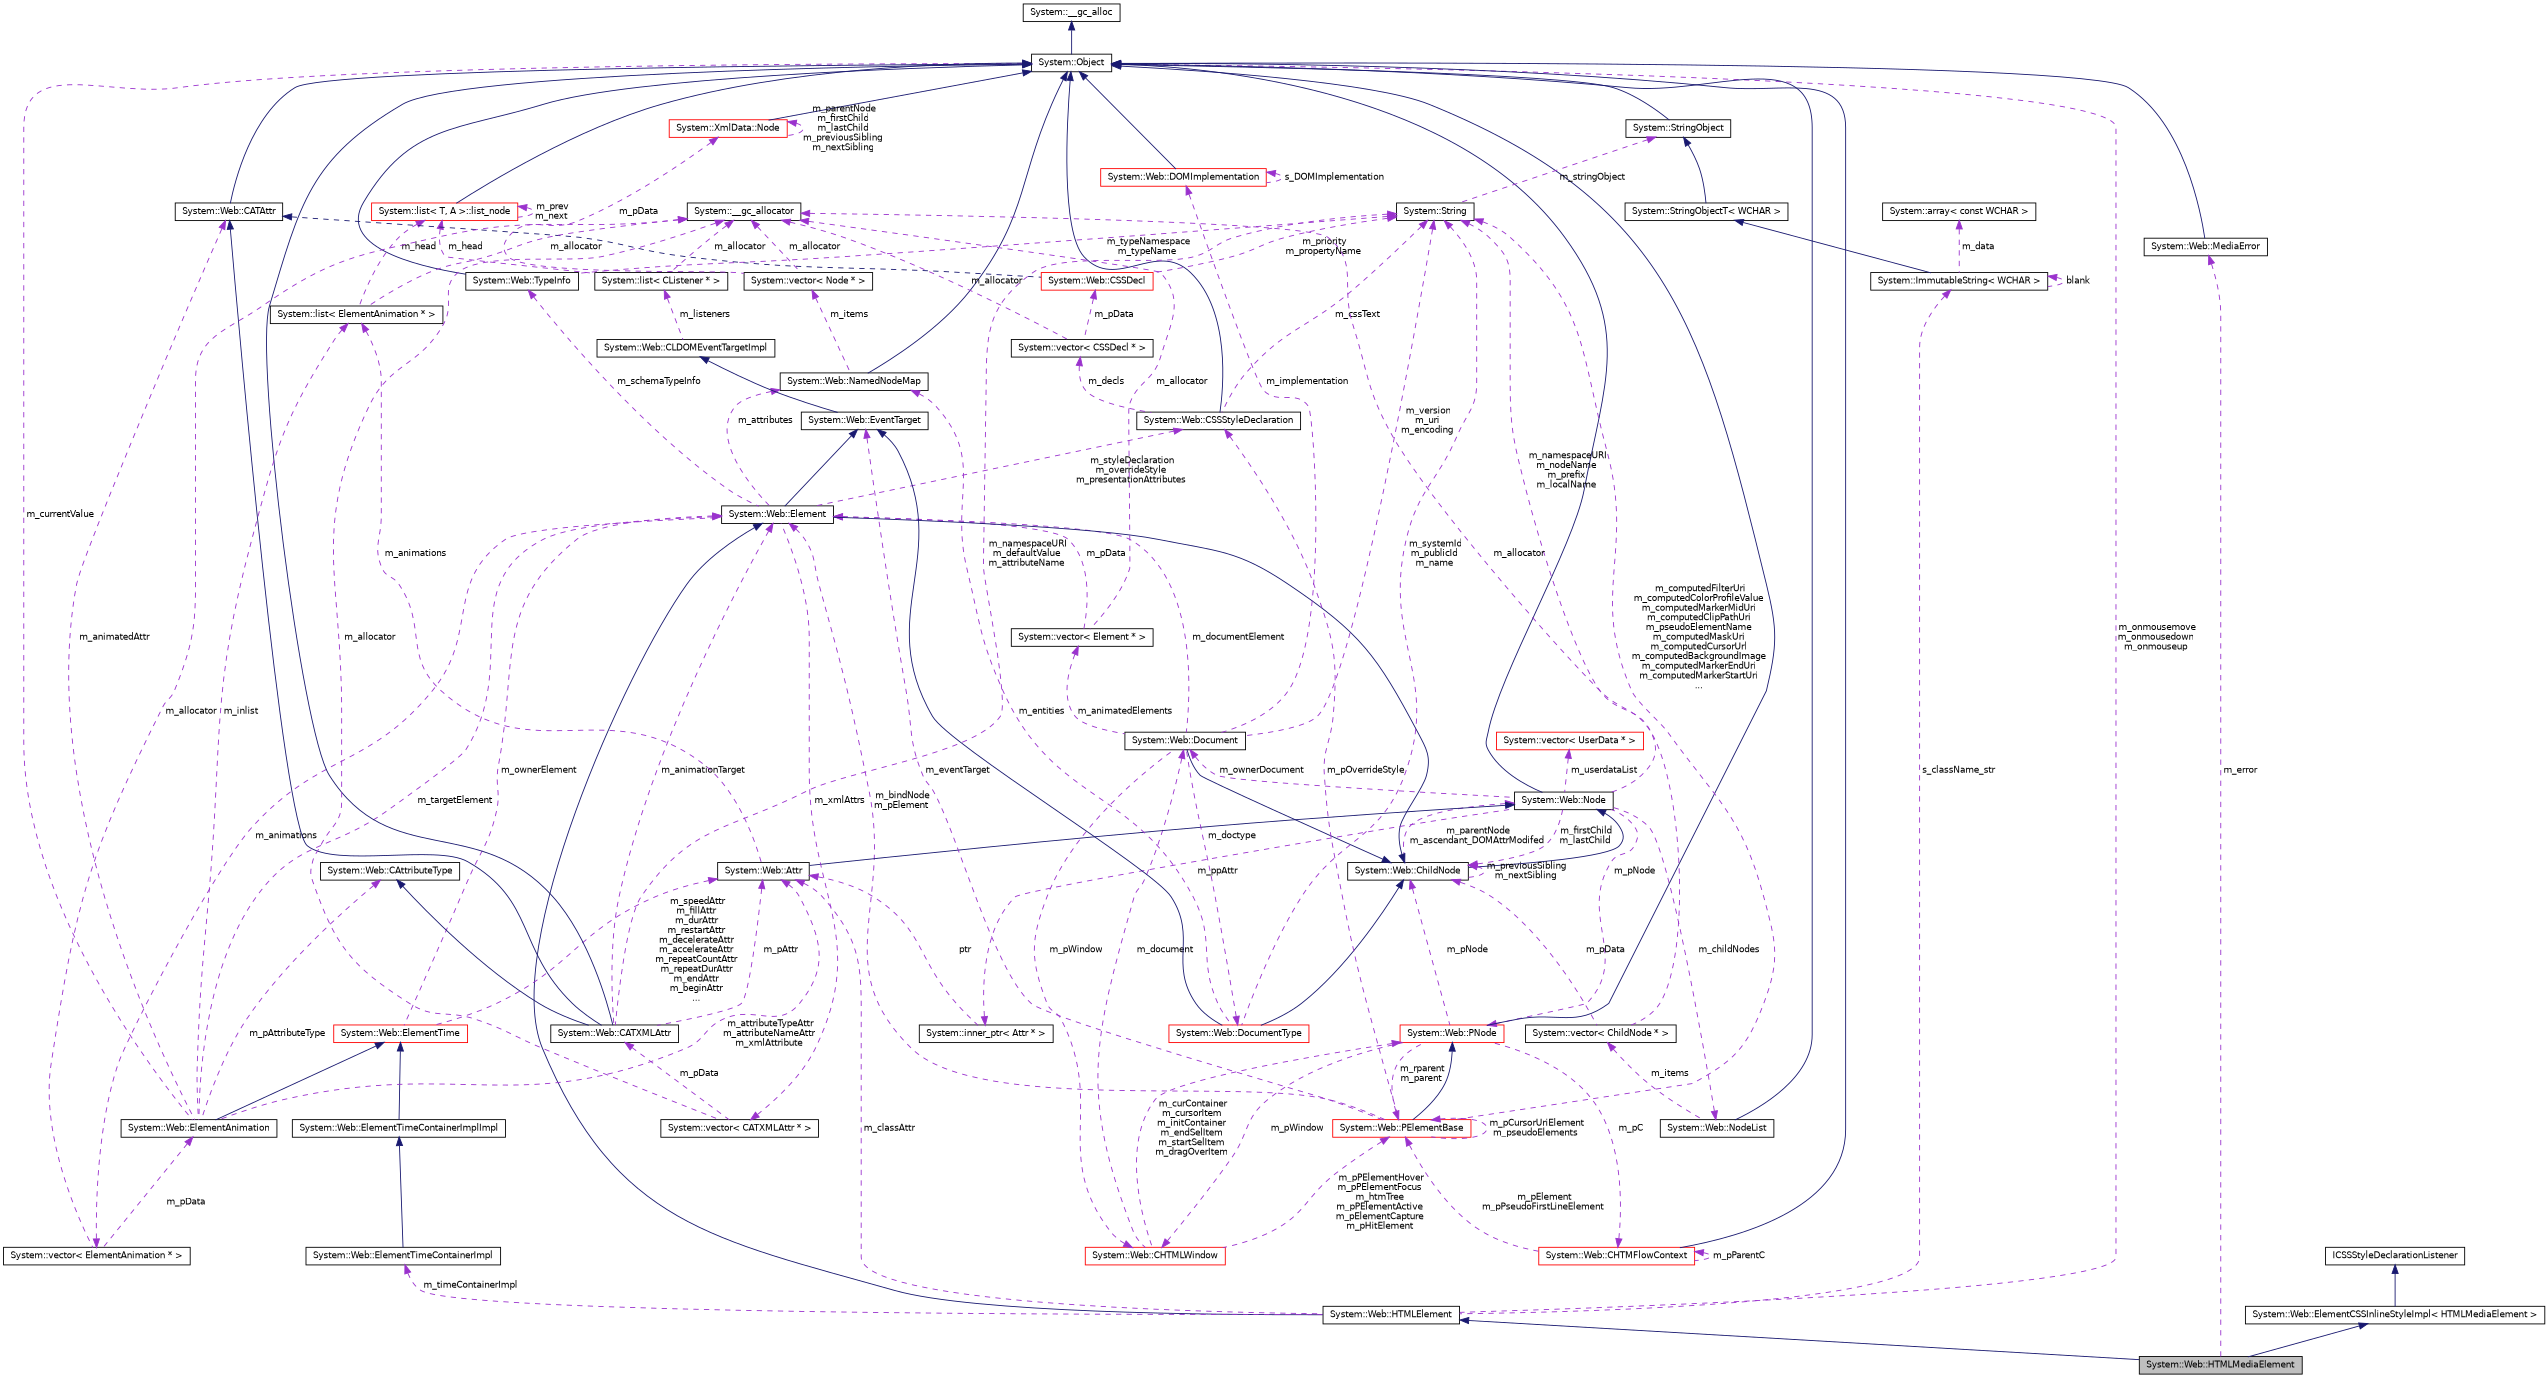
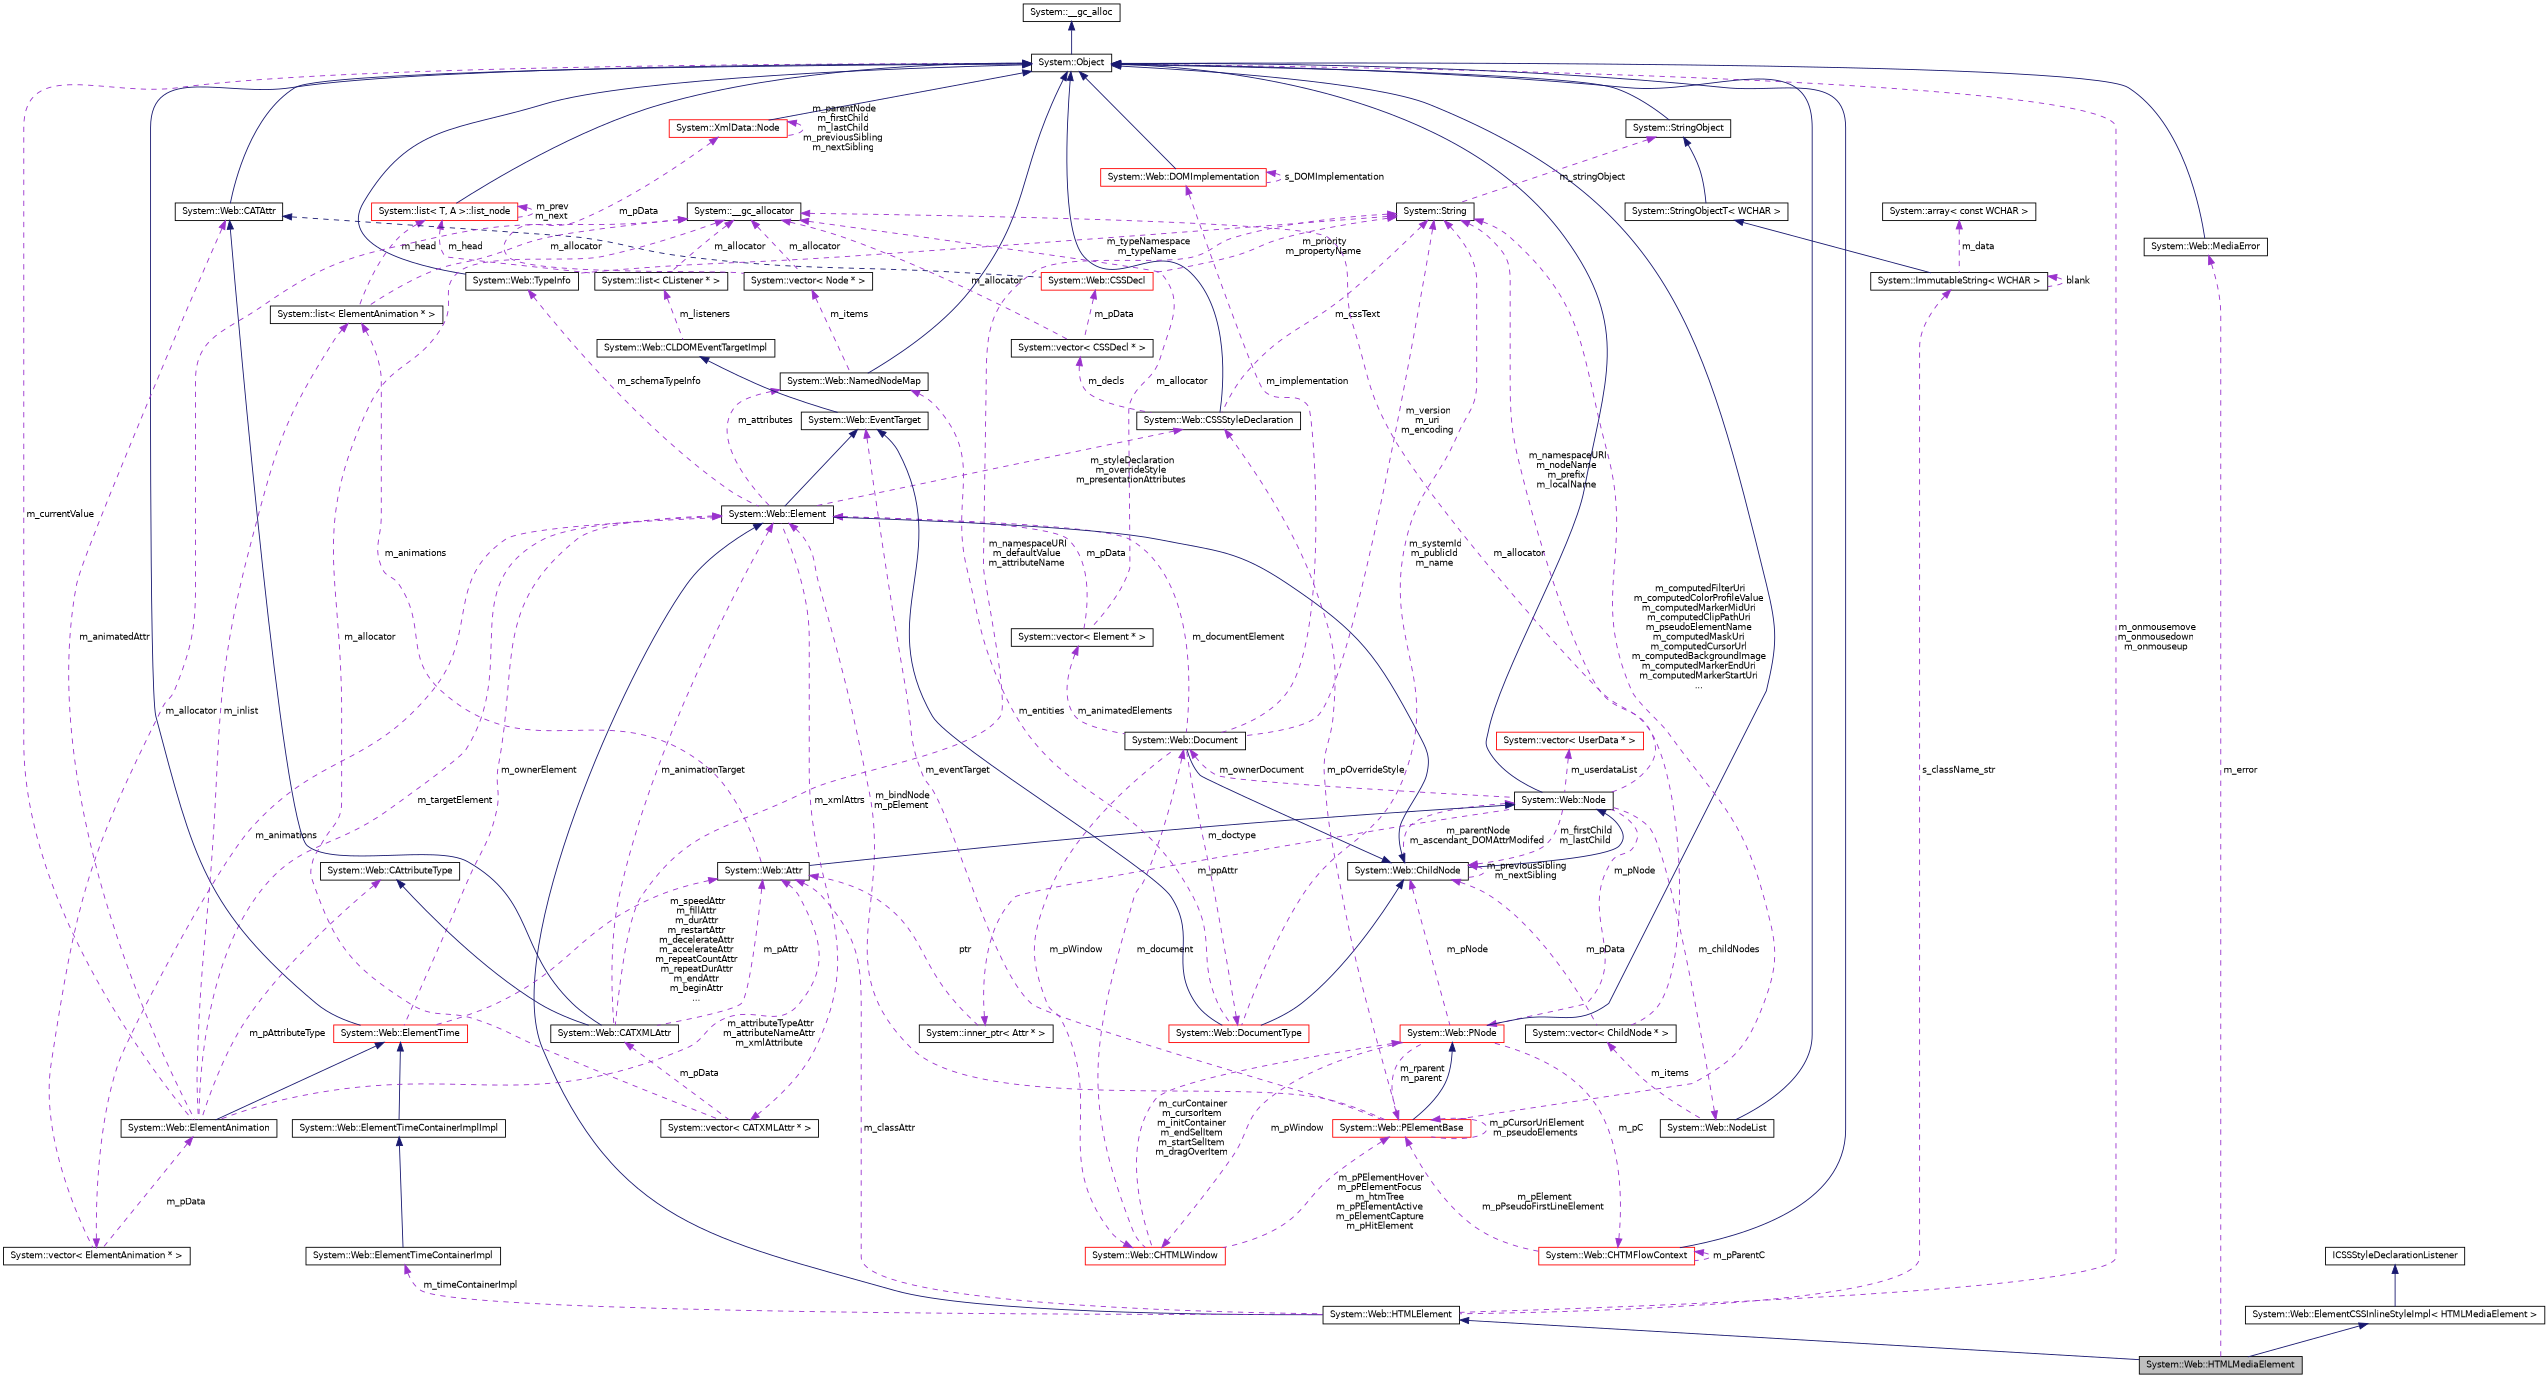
edge "System::Web::CATXMLAttr" -> "System::Object": now "System::Web::ElementTime" -> "System::Object"
